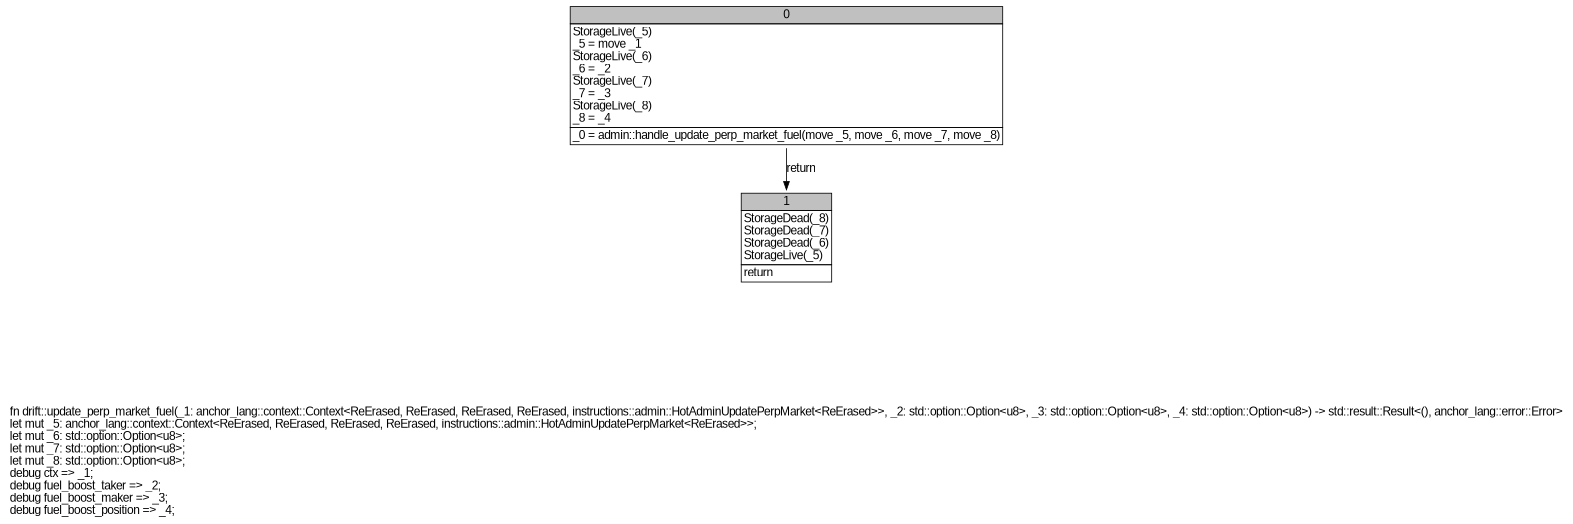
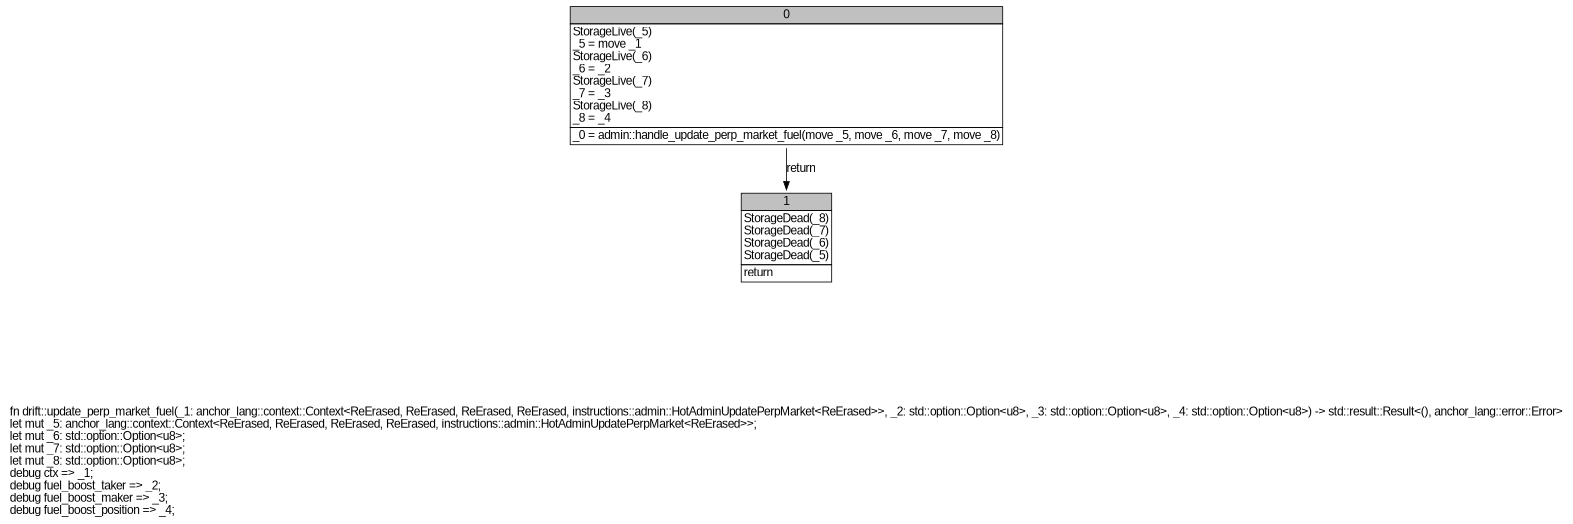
node "1": text "StorageLive(_5)" -> "StorageDead(_5)"
